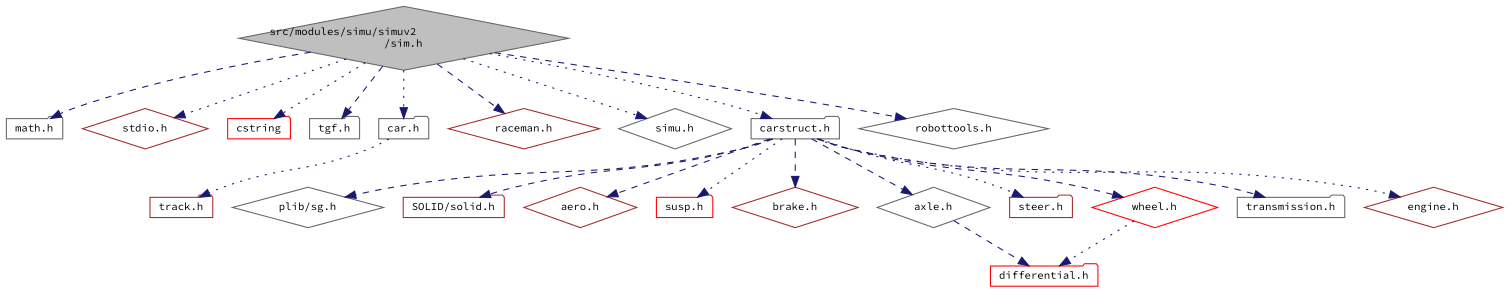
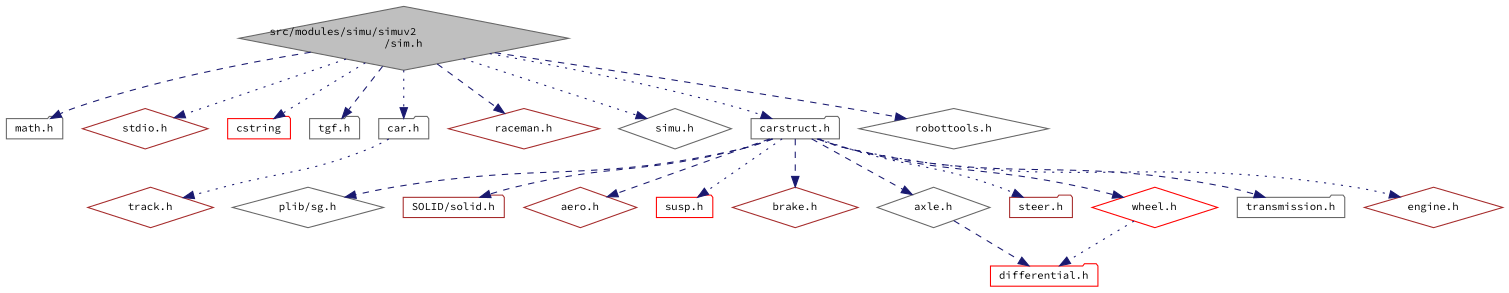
node "track.h": shape folder -> diamond
